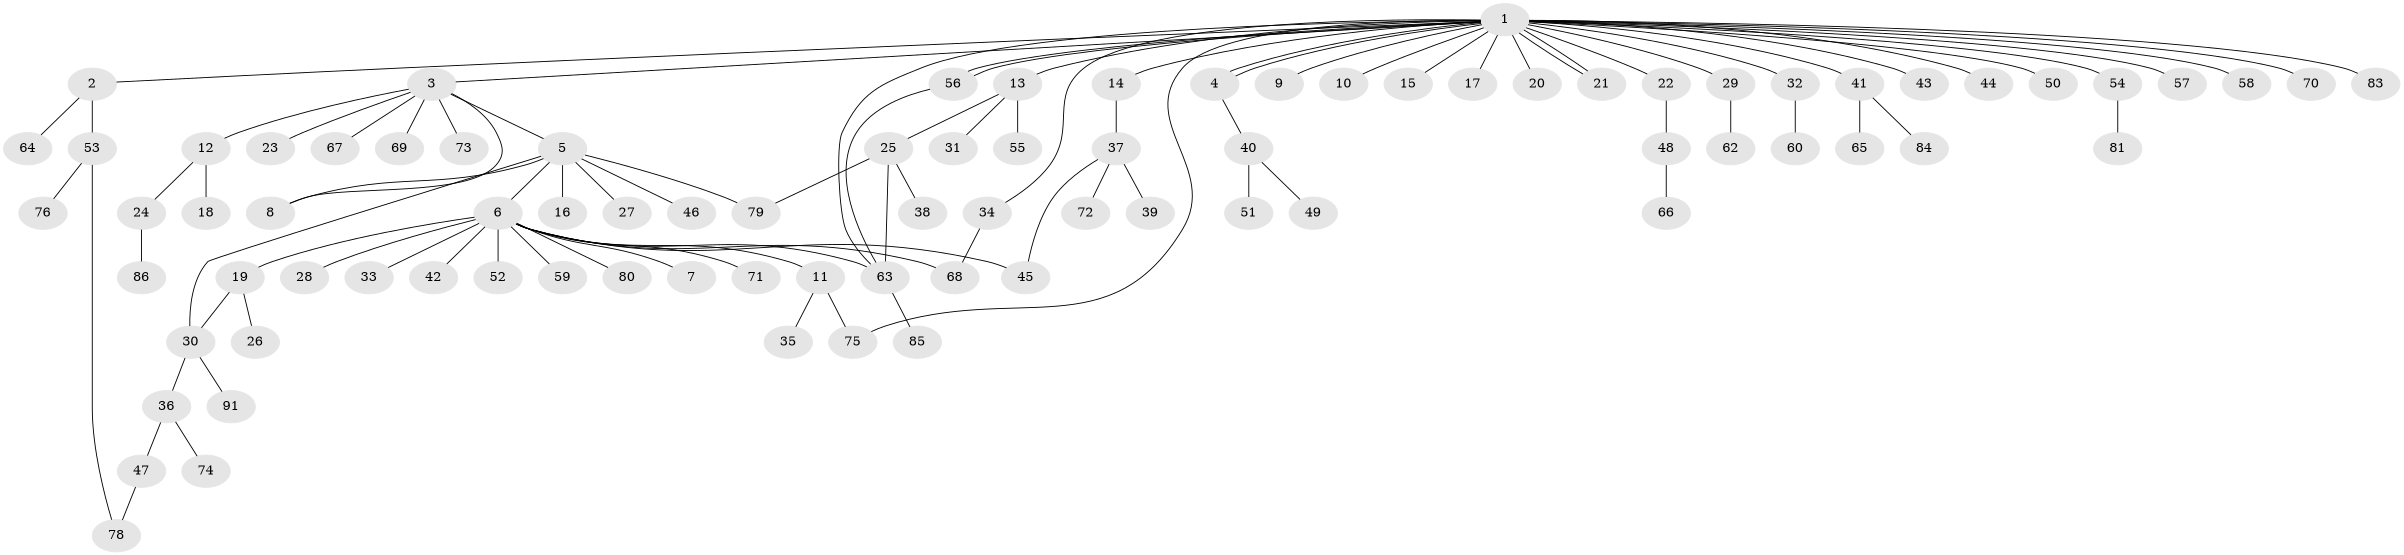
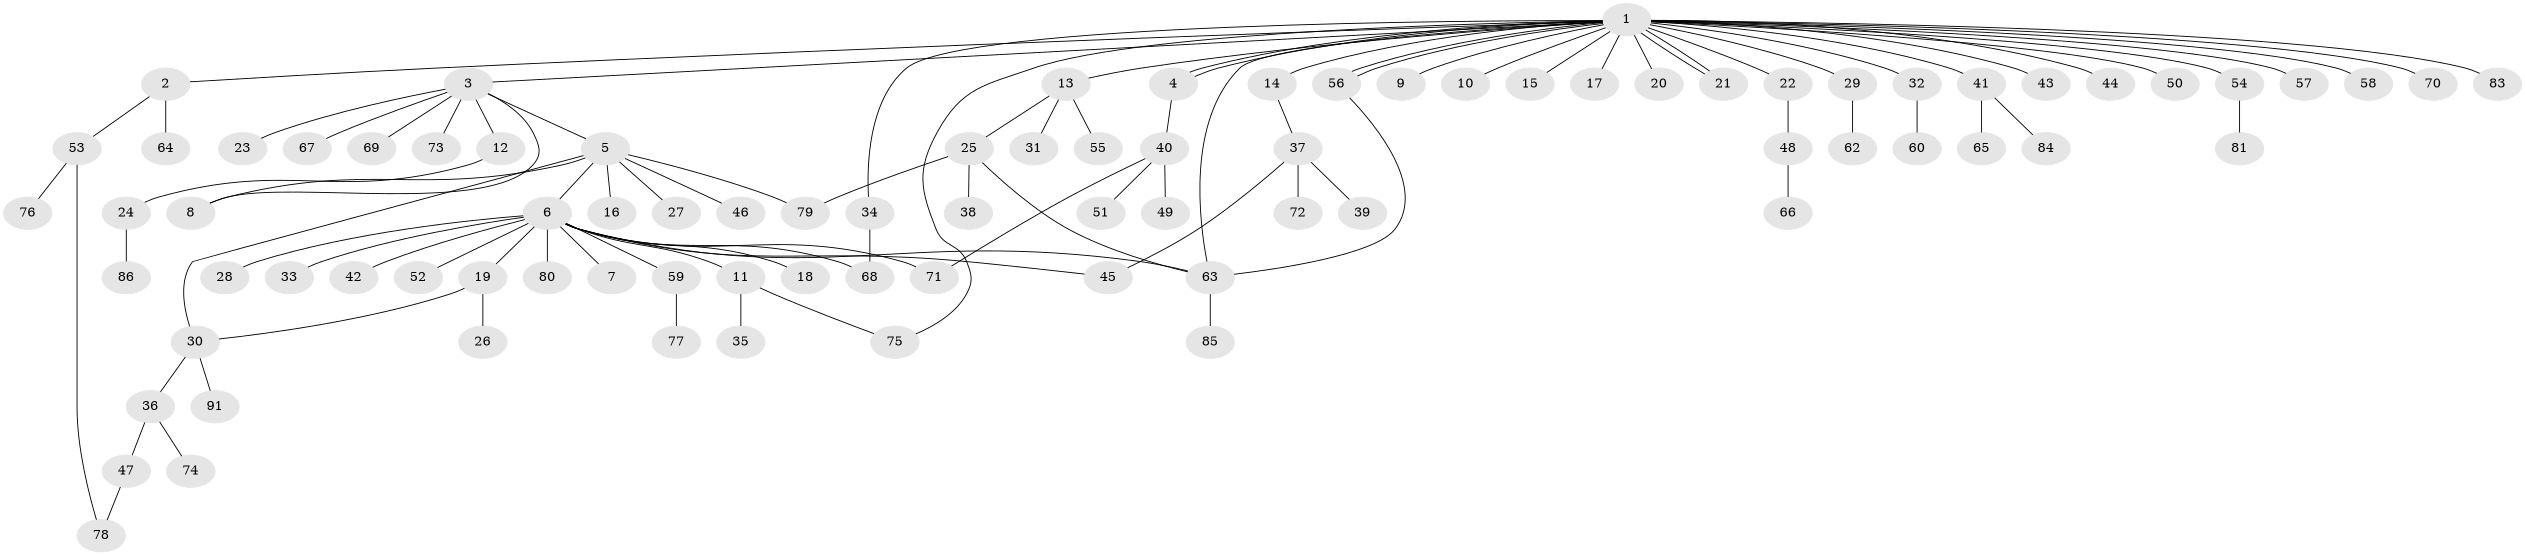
edge "12" -- "18": now "6" -- "18"
edge "40" -- "71": added
node "77": added
